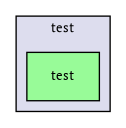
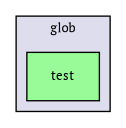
cluster "test": label "test" -> "glob"
